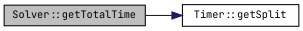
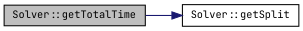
node "Timer::getSplit": label "Timer::getSplit" -> "Solver::getSplit"
